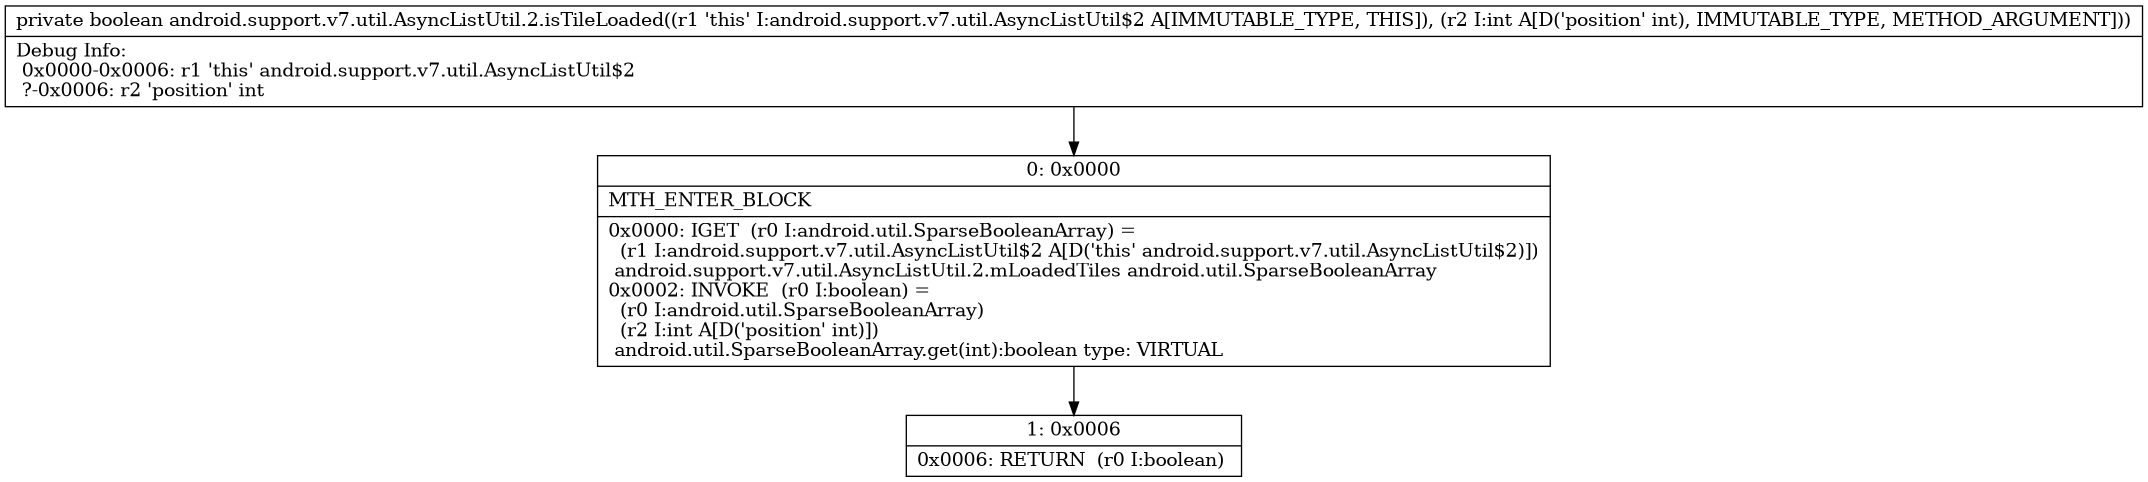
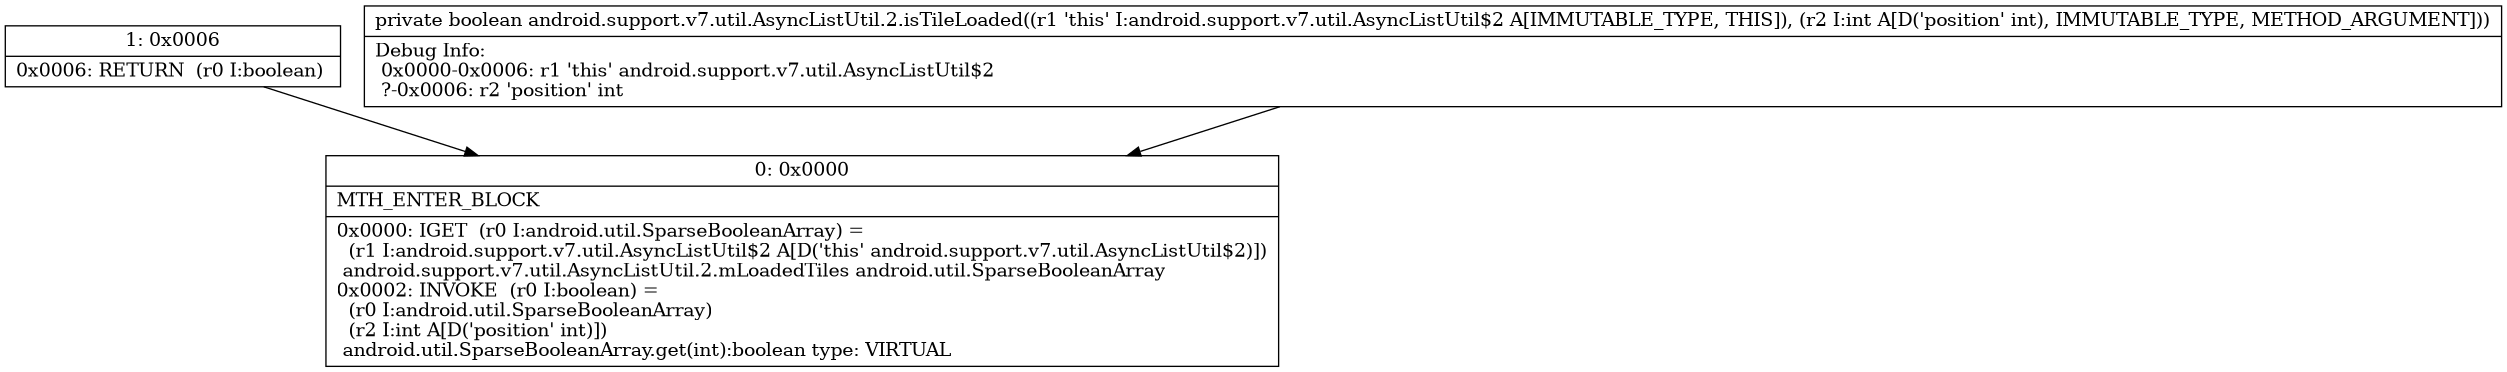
edge "0: 0x0000" -> "1: 0x0006": reversed
